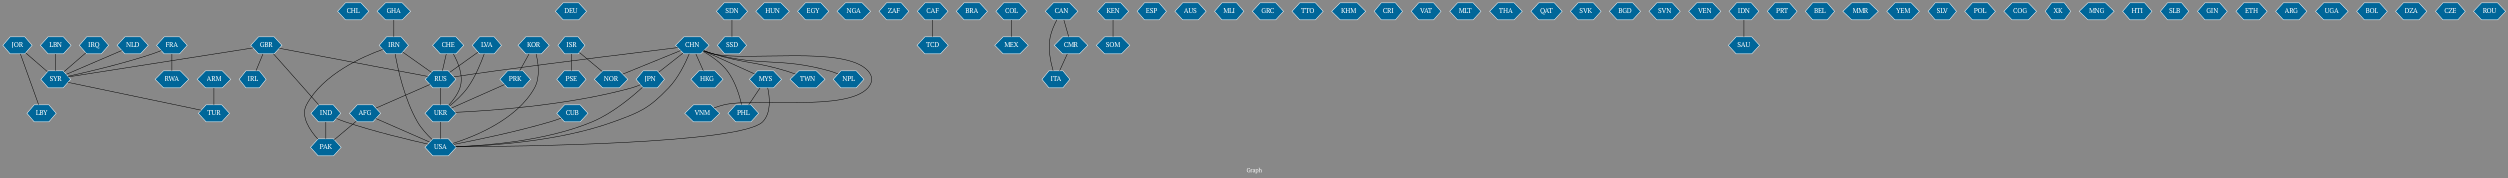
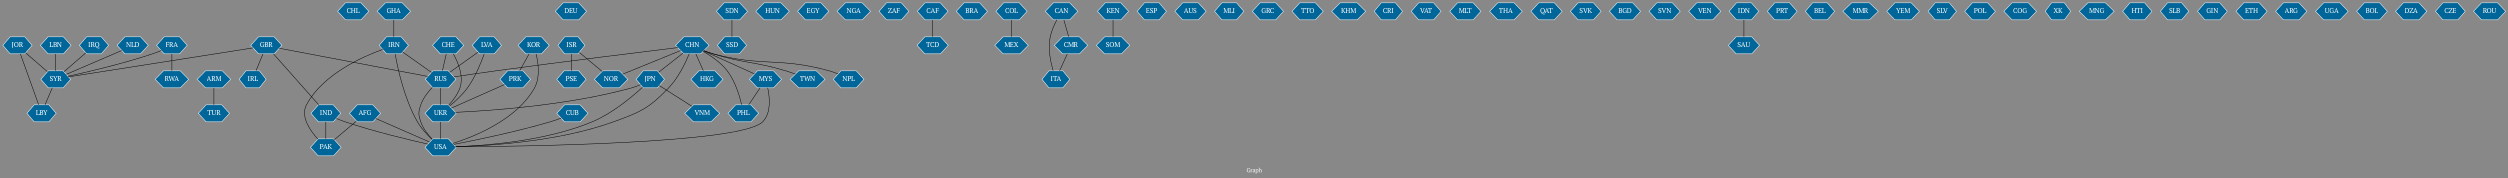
edge "CHN" -- "VNM": now "JPN" -- "VNM"
edge "SYR" -- "TUR": now "SYR" -- "LBY"
edge "RUS" -- "AFG": now "RUS" -- "USA"
